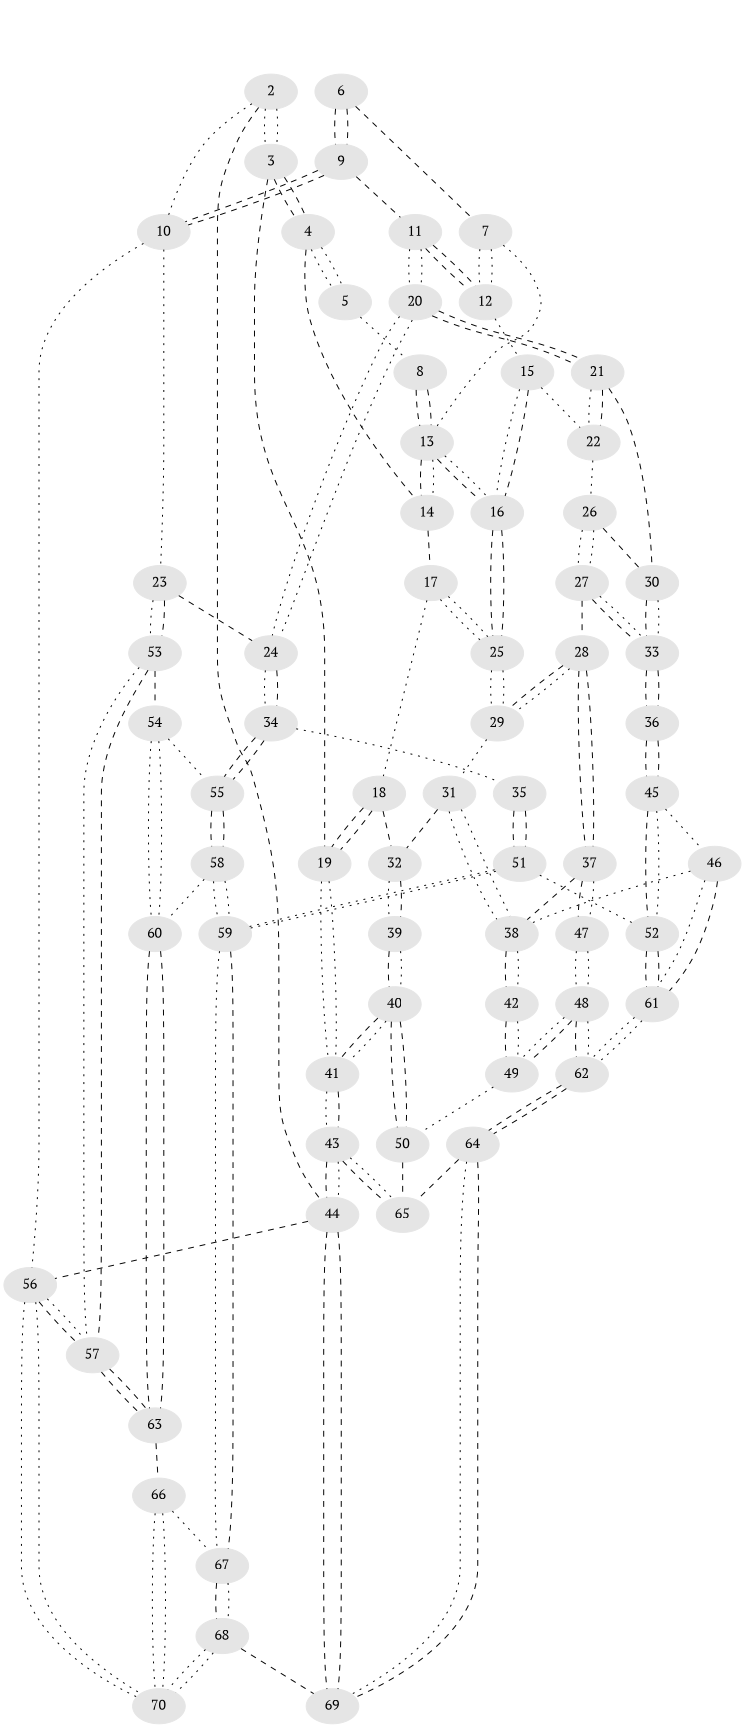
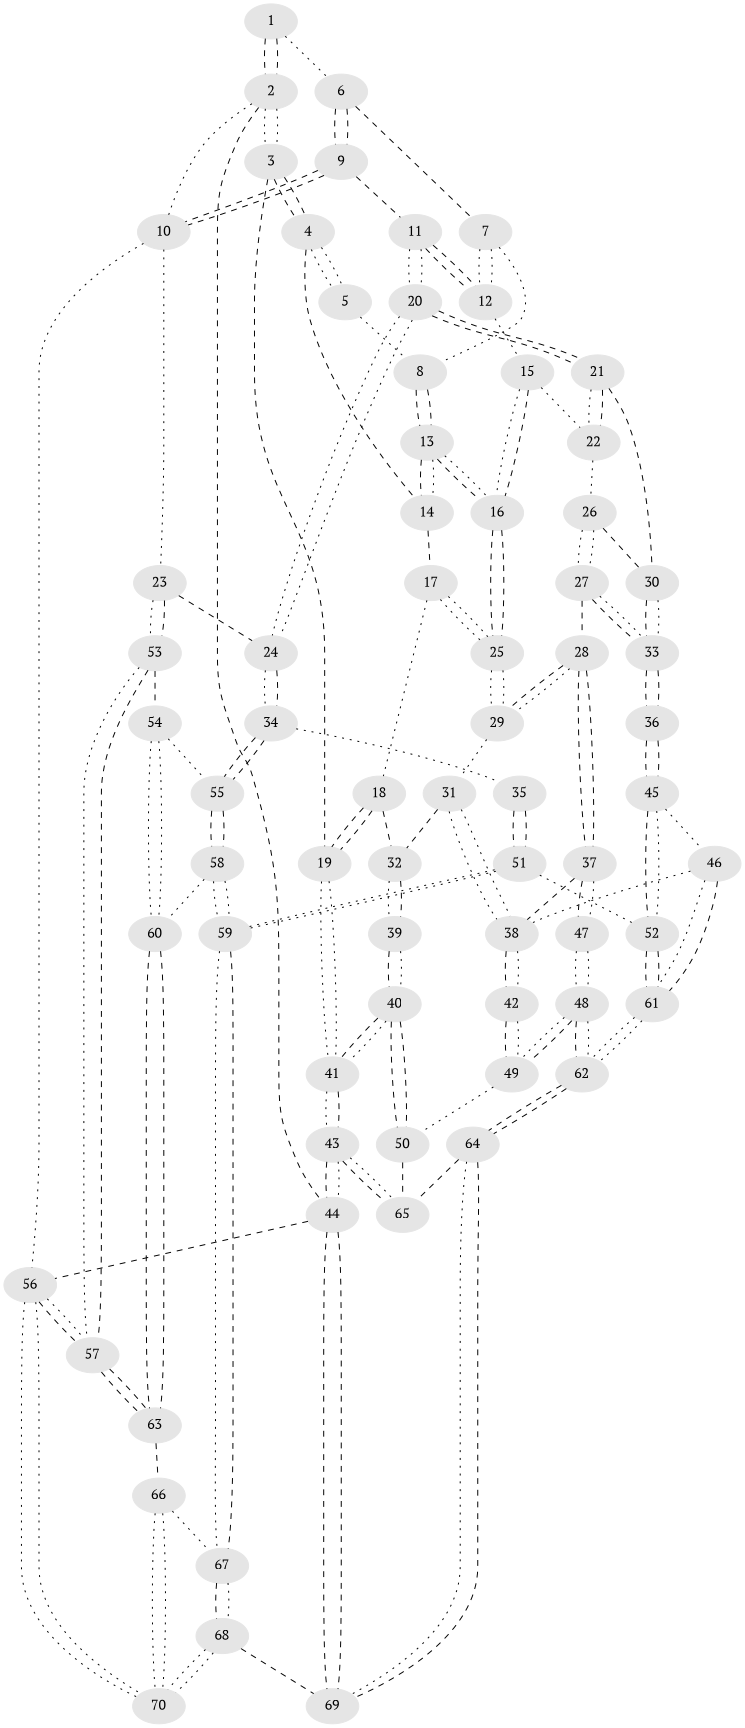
node "1": added
edge "7" -- "13": now "7" -- "8"
